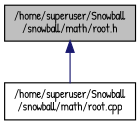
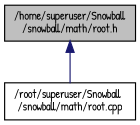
node "/home/superuser/Snowball /snowball/math/root.cpp": label "/home/superuser/Snowball /snowball/math/root.cpp" -> "/root/superuser/Snowball /snowball/math/root.cpp"
